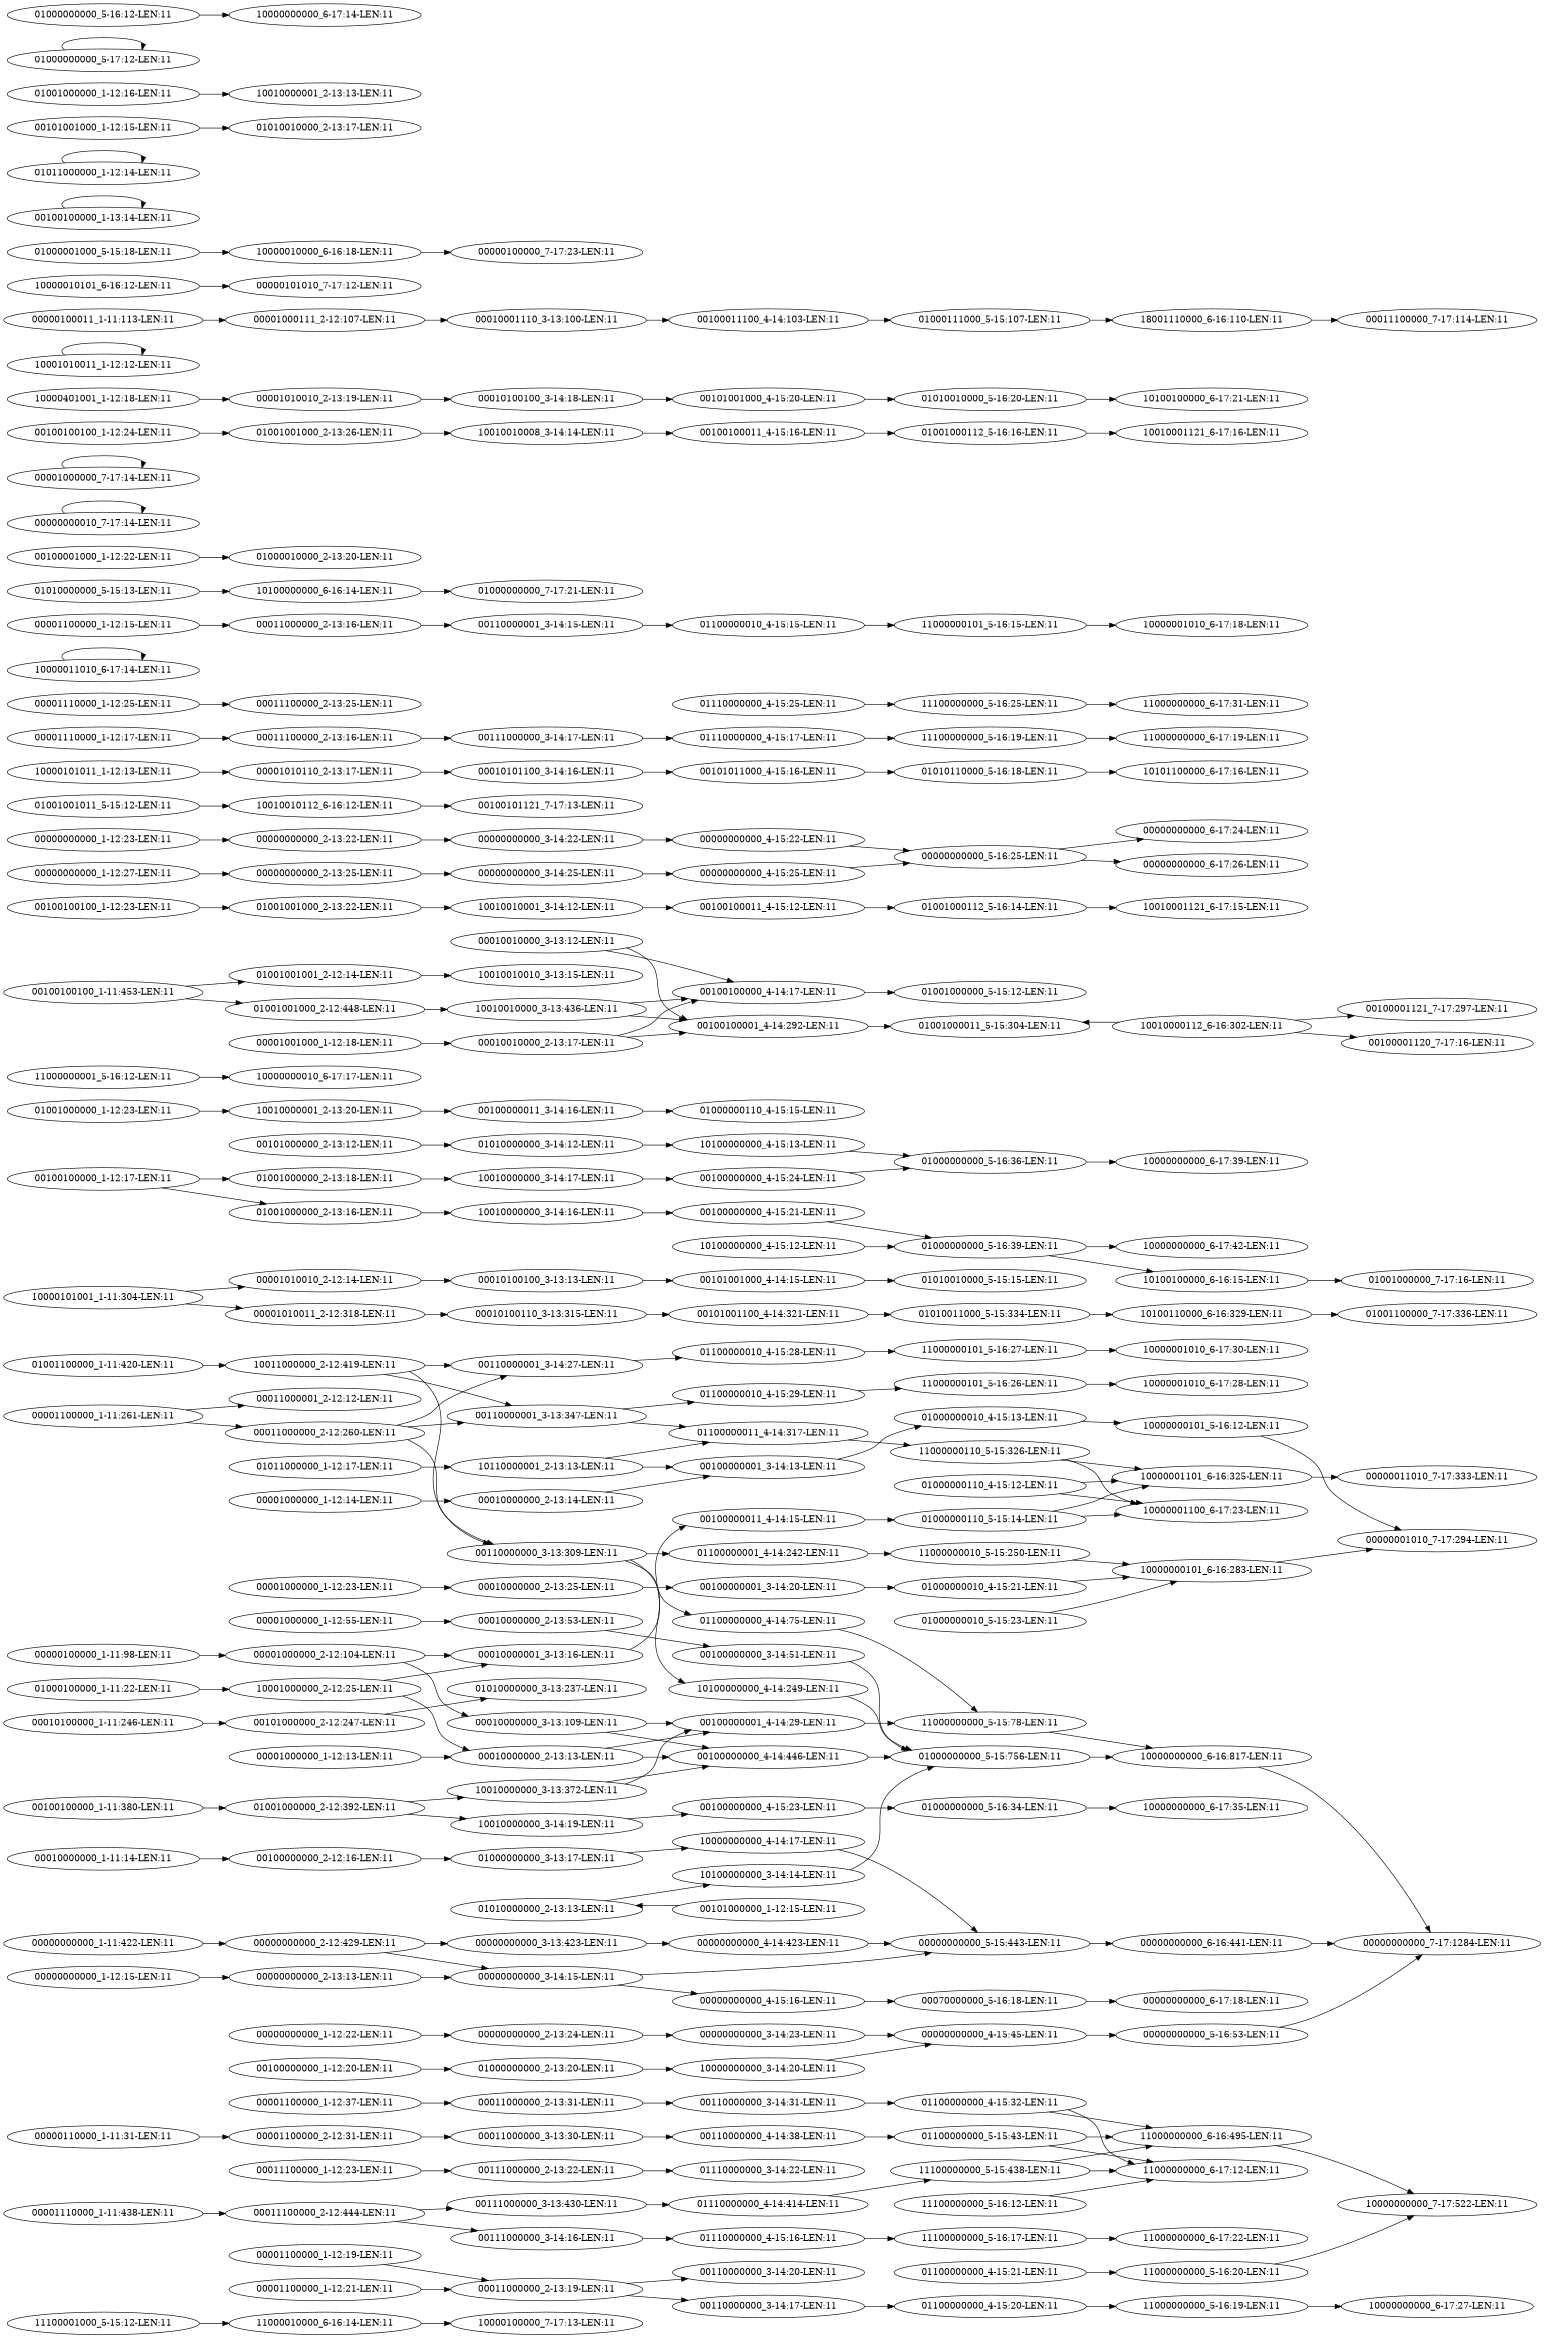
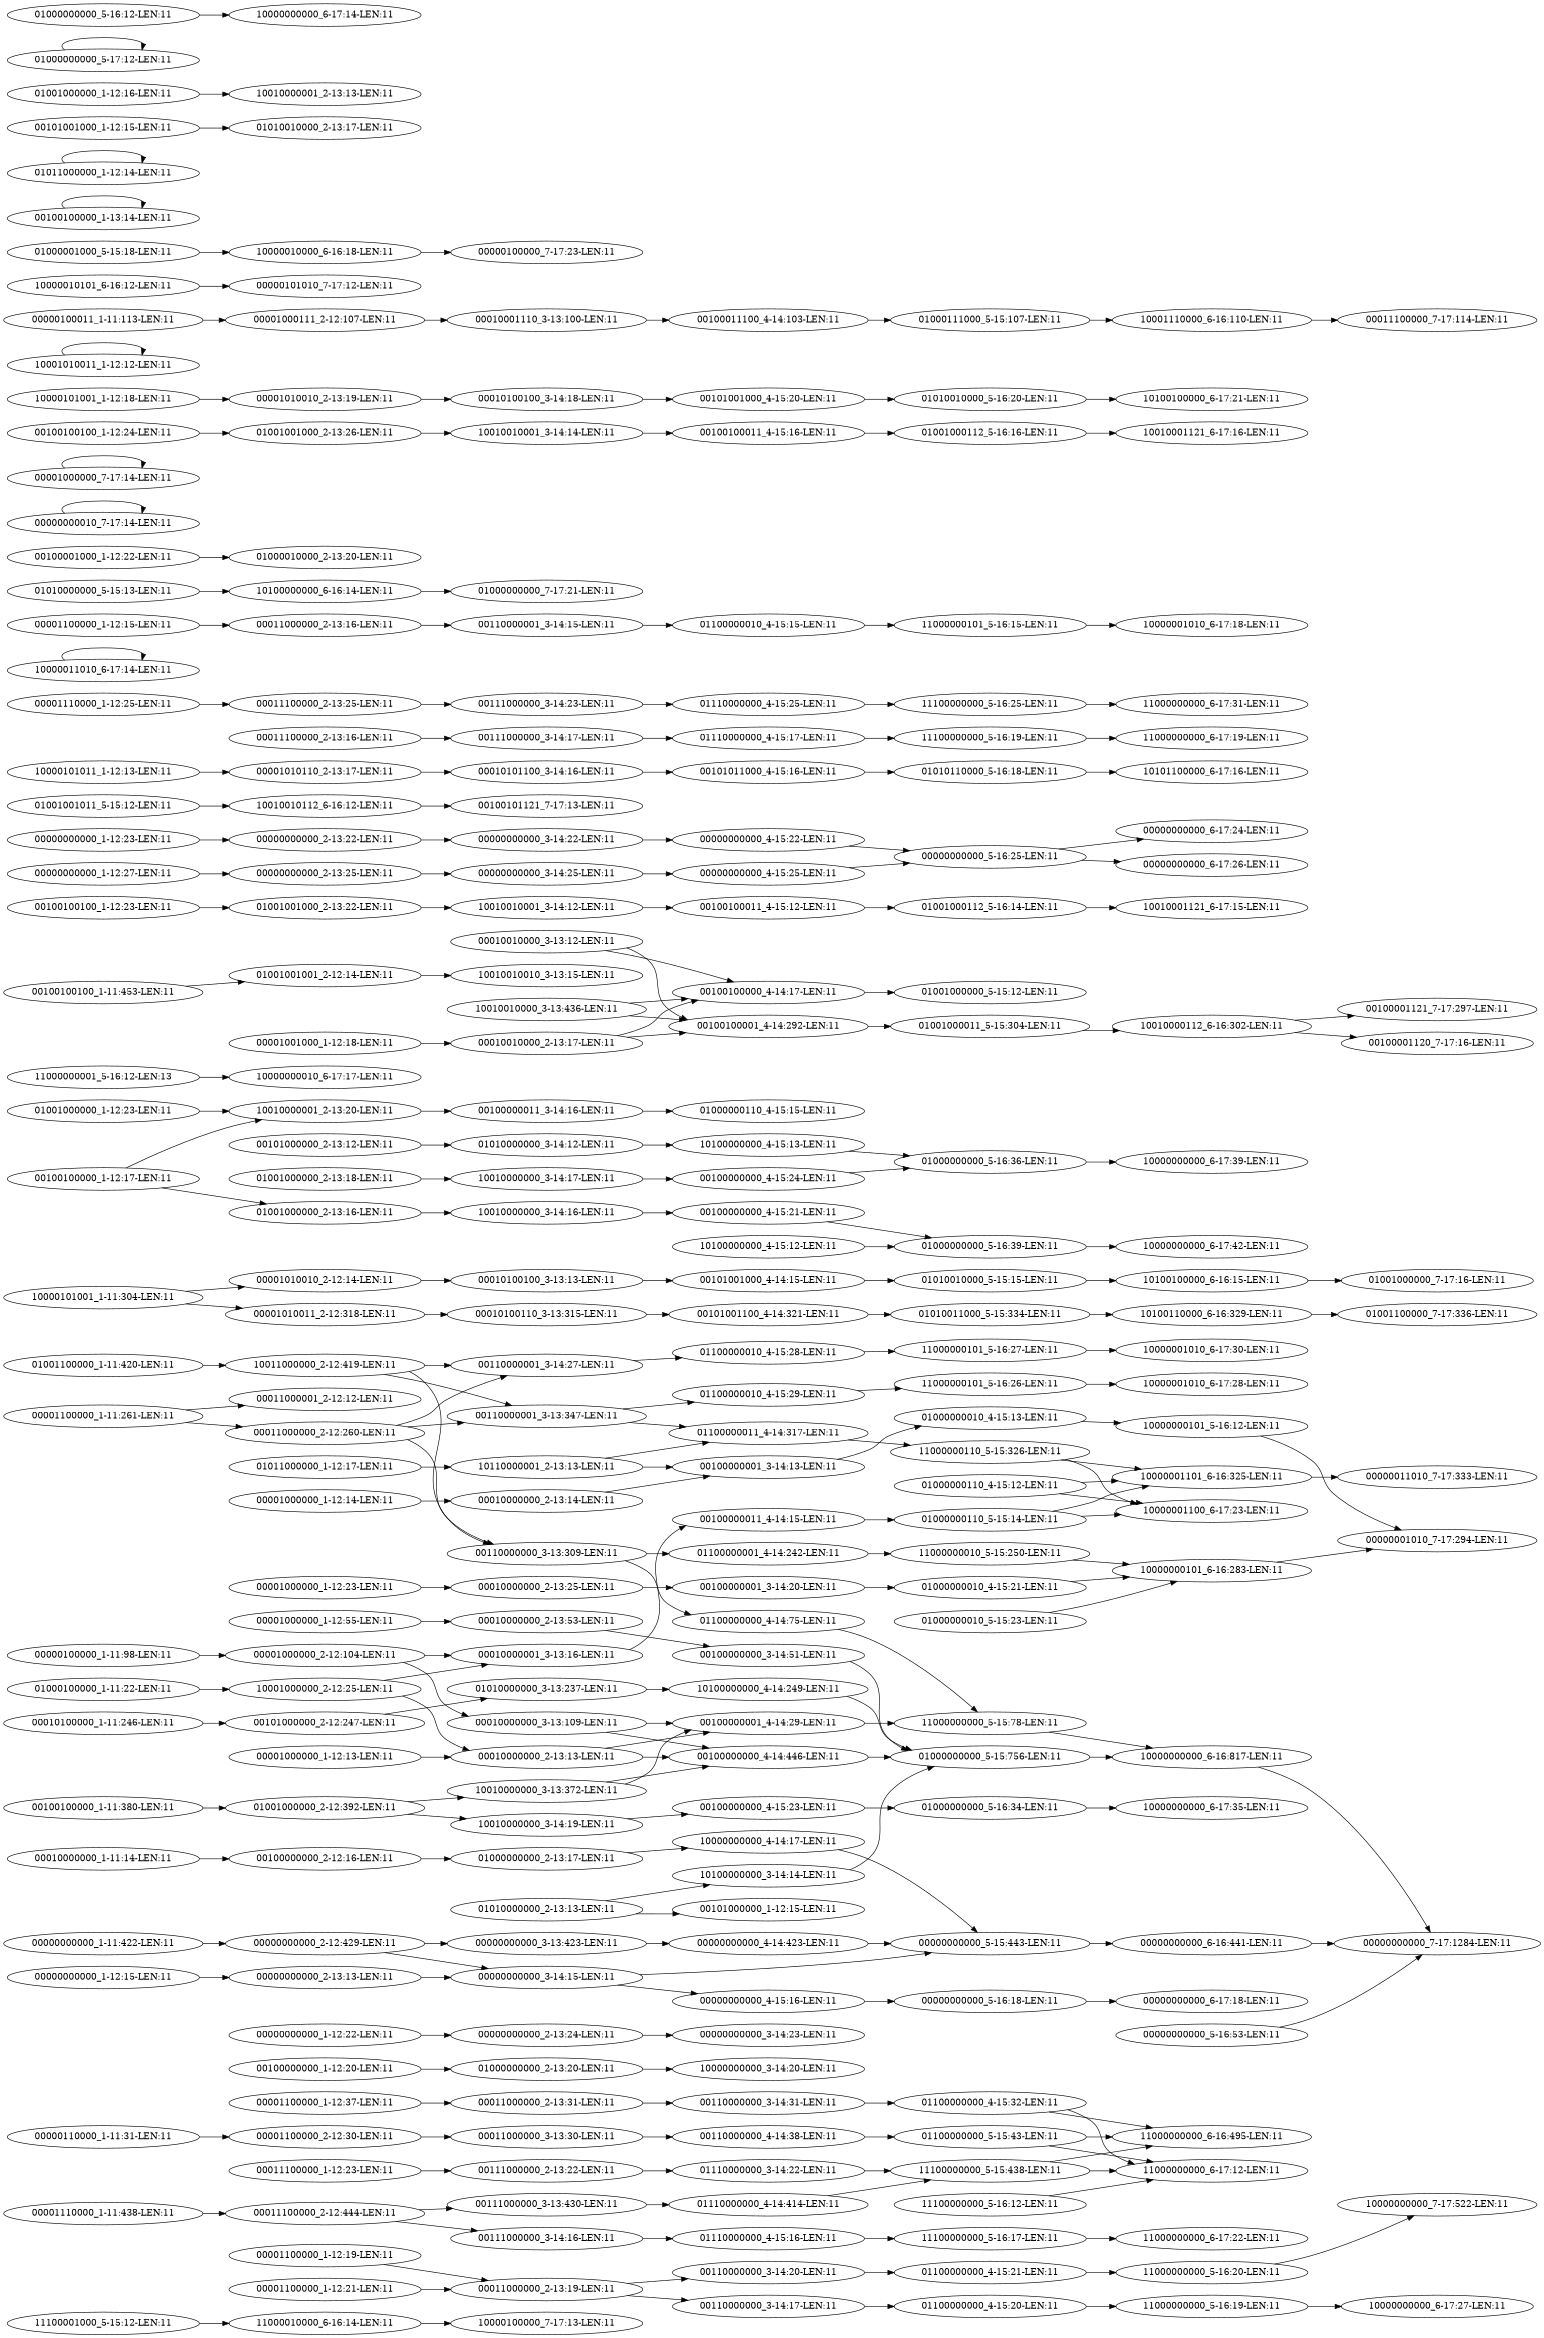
node "18001110000_6-16:110-LEN:11": label "18001110000_6-16:110-LEN:11" -> "10001110000_6-16:110-LEN:11"
node "10000401001_1-12:18-LEN:11": label "10000401001_1-12:18-LEN:11" -> "10000101001_1-12:18-LEN:11"
node "10010010008_3-14:14-LEN:11": label "10010010008_3-14:14-LEN:11" -> "10010010001_3-14:14-LEN:11"
node "00111000000_3-14:23-LEN:11": added
node "00001110000_1-12:17-LEN:11": removed
node "01001001000_2-12:448-LEN:11": removed
edge "10010000112_6-16:302-LEN:11" -> "01001000011_5-15:304-LEN:11": reversed
node "11000000001_5-16:12-LEN:11": label "11000000001_5-16:12-LEN:11" -> "11000000001_5-16:12-LEN:13"
edge "00100100000_1-12:17-LEN:11" -> "01001000000_2-13:18-LEN:11": now "00100100000_1-12:17-LEN:11" -> "10010000001_2-13:20-LEN:11"
edge "01000000000_5-16:39-LEN:11" -> "10100100000_6-16:15-LEN:11": now "01010010000_5-15:15-LEN:11" -> "10100100000_6-16:15-LEN:11"
edge "00110000000_3-13:309-LEN:11" -> "10100000000_4-14:249-LEN:11": now "01010000000_3-13:237-LEN:11" -> "10100000000_4-14:249-LEN:11"
node "01000000000_3-13:17-LEN:11": label "01000000000_3-13:17-LEN:11" -> "01000000000_2-13:17-LEN:11"
edge "00101000000_1-12:15-LEN:11" -> "01010000000_2-13:13-LEN:11": reversed
node "00070000000_5-16:18-LEN:11": label "00070000000_5-16:18-LEN:11" -> "00000000000_5-16:18-LEN:11"
node "00000000000_4-15:45-LEN:11": removed
node "00001100000_2-12:31-LEN:11": label "00001100000_2-12:31-LEN:11" -> "00001100000_2-12:30-LEN:11"
edge "11000000000_6-16:495-LEN:11" -> "10000000000_7-17:522-LEN:11": removed
edge "01110000000_3-14:22-LEN:11" -> "11100000000_5-15:438-LEN:11": added
edge "00110000000_3-14:20-LEN:11" -> "01100000000_4-15:21-LEN:11": added
